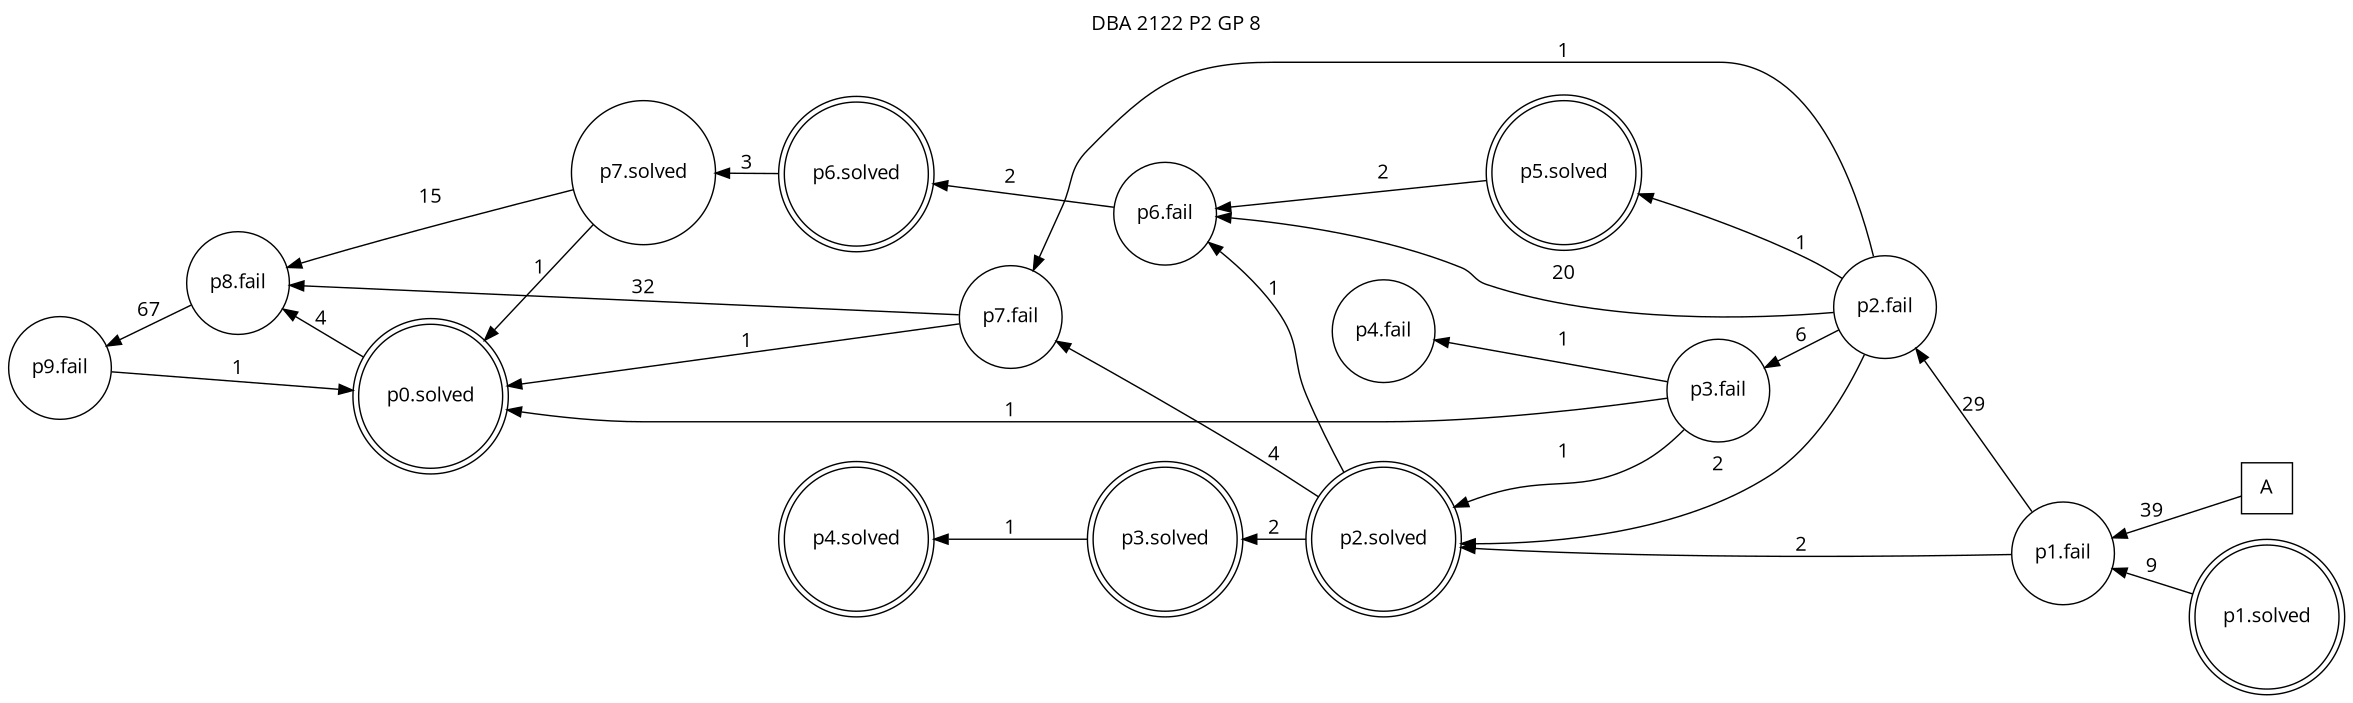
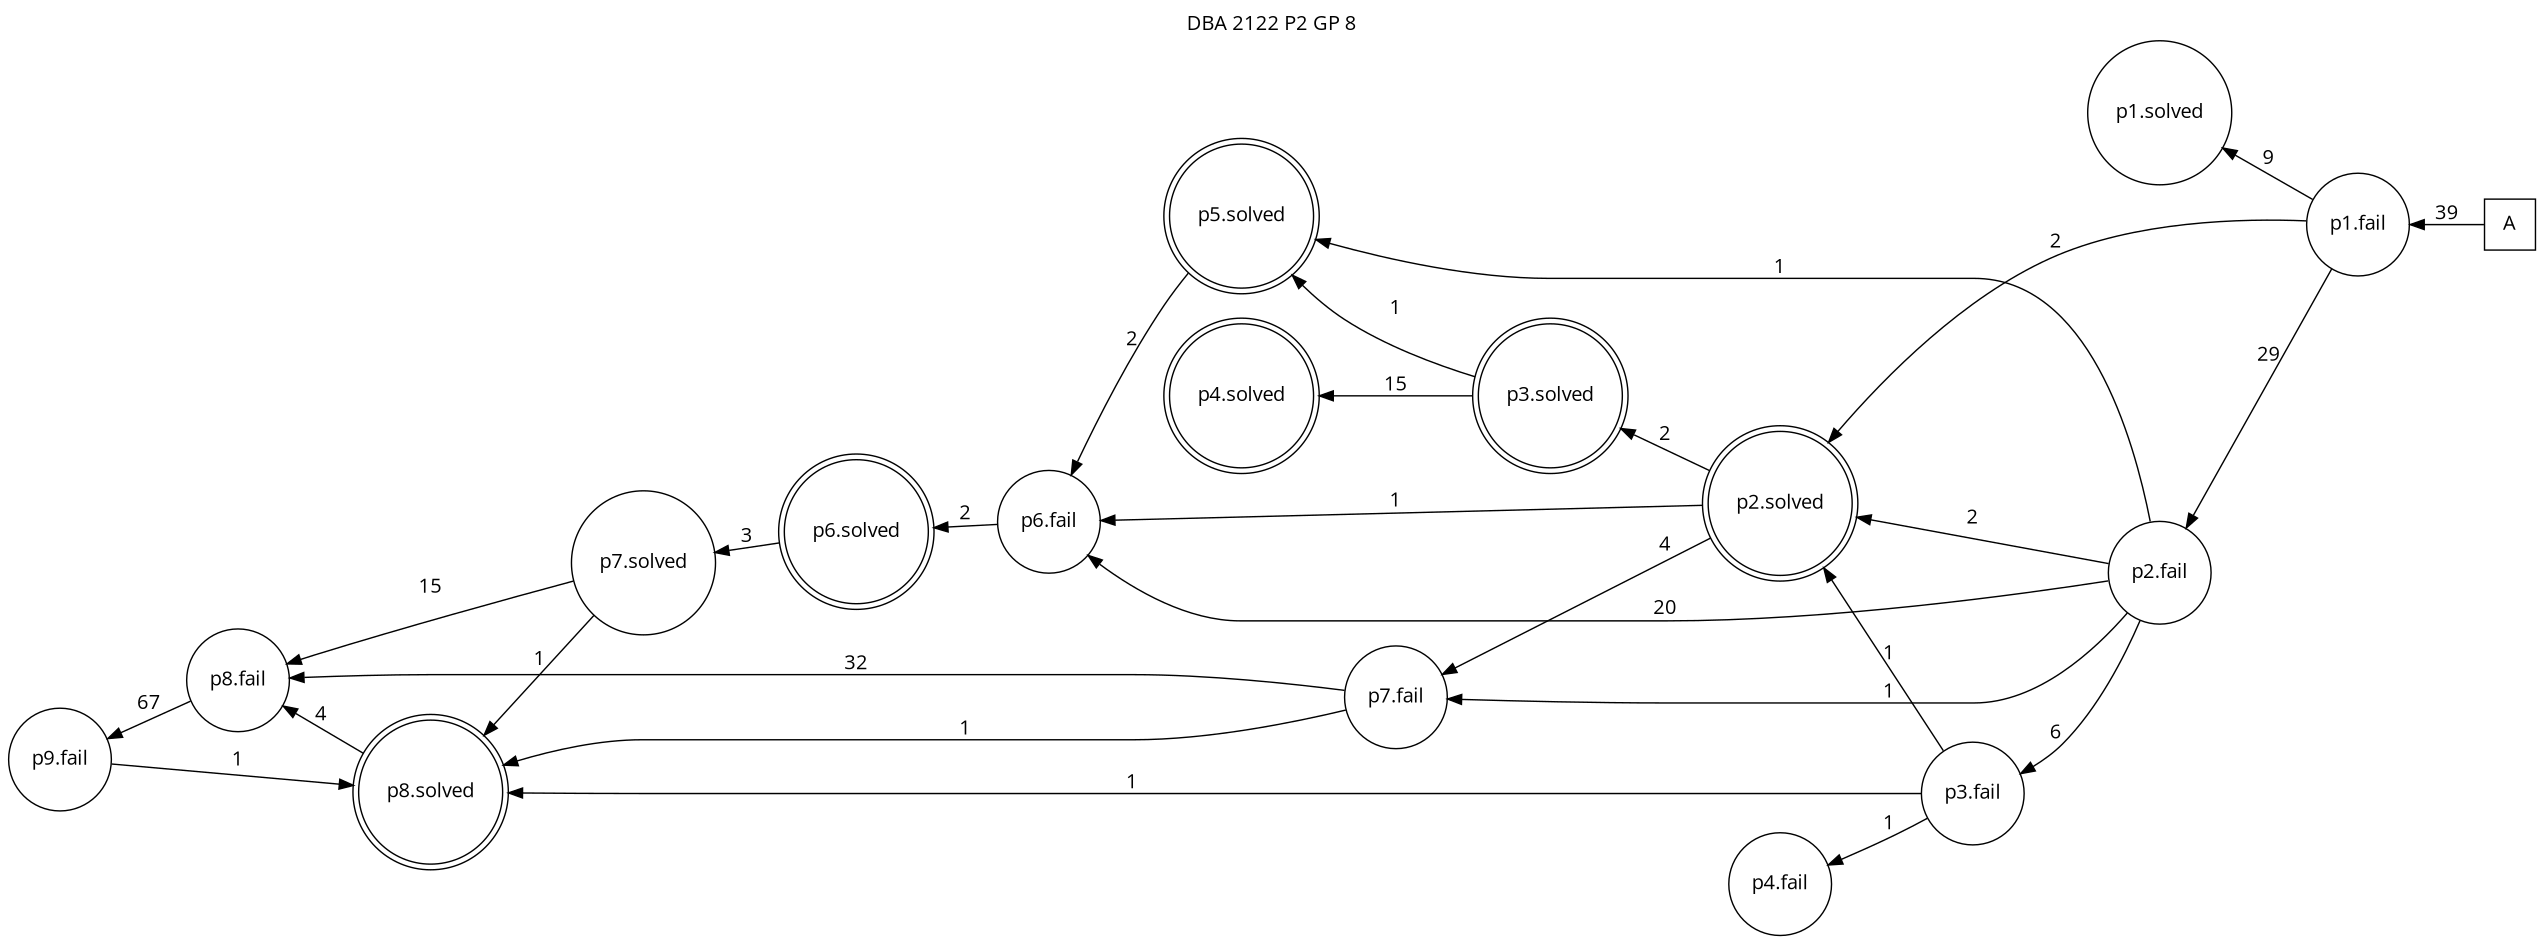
edge "p3.solved" -> "p5.solved": added, label "1"
node "p0.solved": label "p0.solved" -> "p8.solved"
edge "p3.solved" -> "p4.solved": label "1" -> "15"
edge "p1.solved" -> "p1.fail": reversed
node "p1.solved": shape doublecircle -> circle
